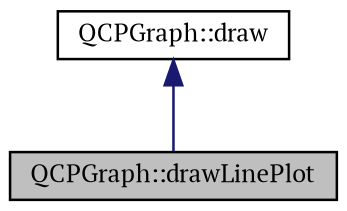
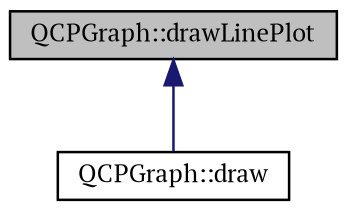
edge "QCPGraph::drawLinePlot" -> "QCPGraph::draw": reversed
